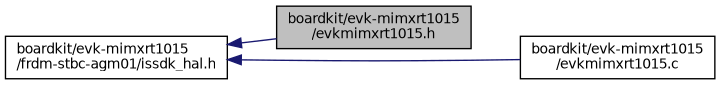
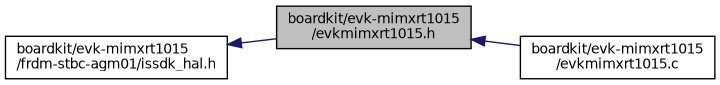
edge "boardkit/evk-mimxrt1015 /evkmimxrt1015.c" -> "boardkit/evk-mimxrt1015 /frdm-stbc-agm01/issdk_hal.h": now "boardkit/evk-mimxrt1015 /evkmimxrt1015.c" -> "boardkit/evk-mimxrt1015 /evkmimxrt1015.h"
